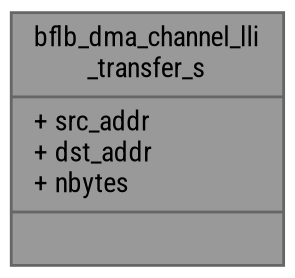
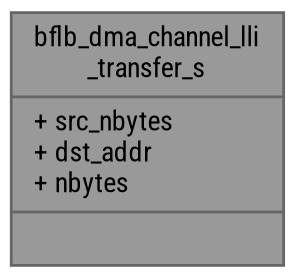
node "bflb_dma_channel_lli": text "+ src_addr" -> "+ src_nbytes"
